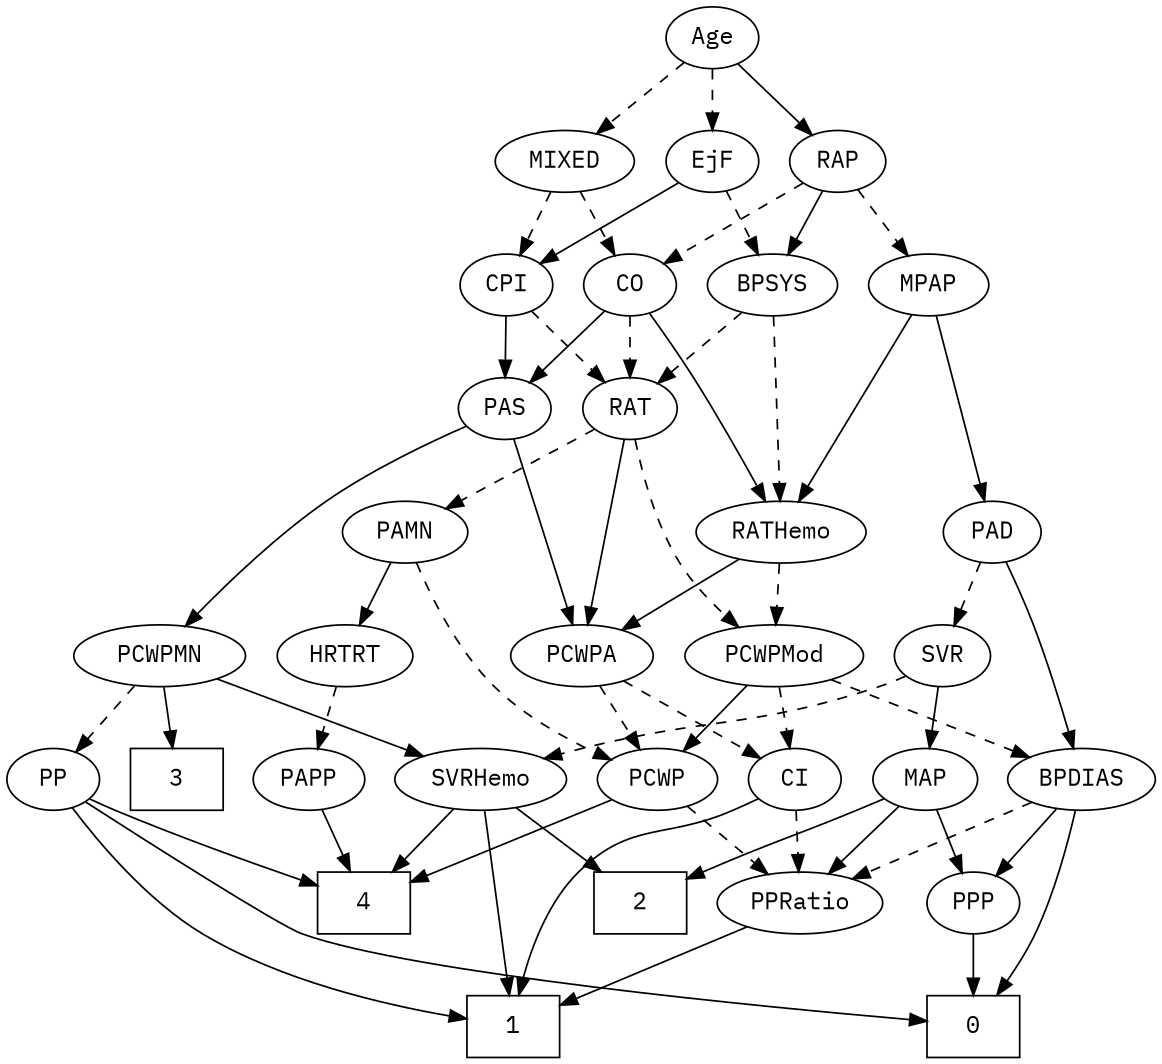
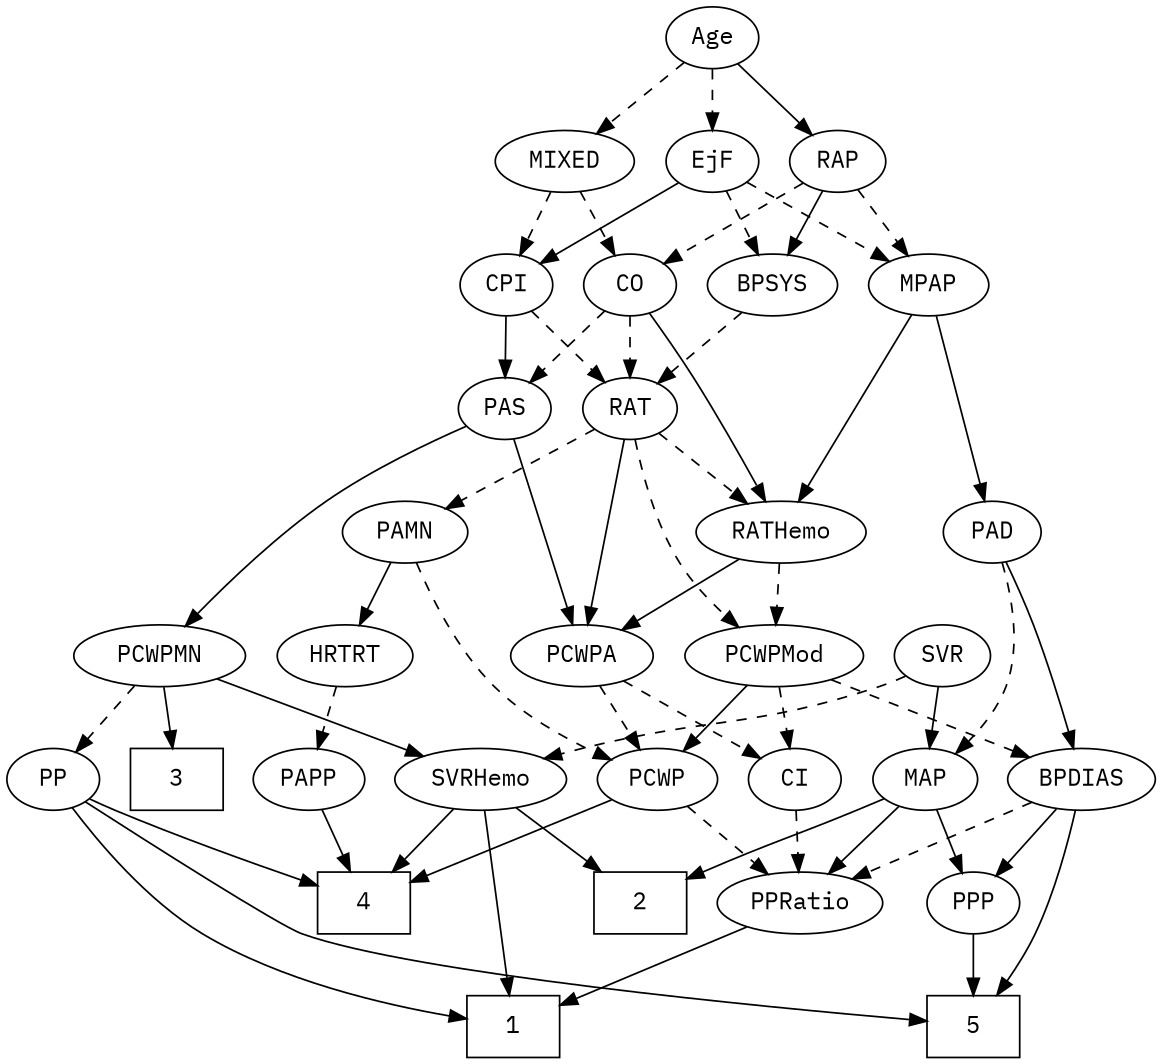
edge "EjF" -> "MPAP": added
edge "CO" -> "PAS": style solid -> dashed
edge "BPSYS" -> "RATHemo": now "RAT" -> "RATHemo"
edge "PAD" -> "SVR": now "PAD" -> "MAP"
edge "CI" -> "1": removed
node "0": label "0" -> "5"
